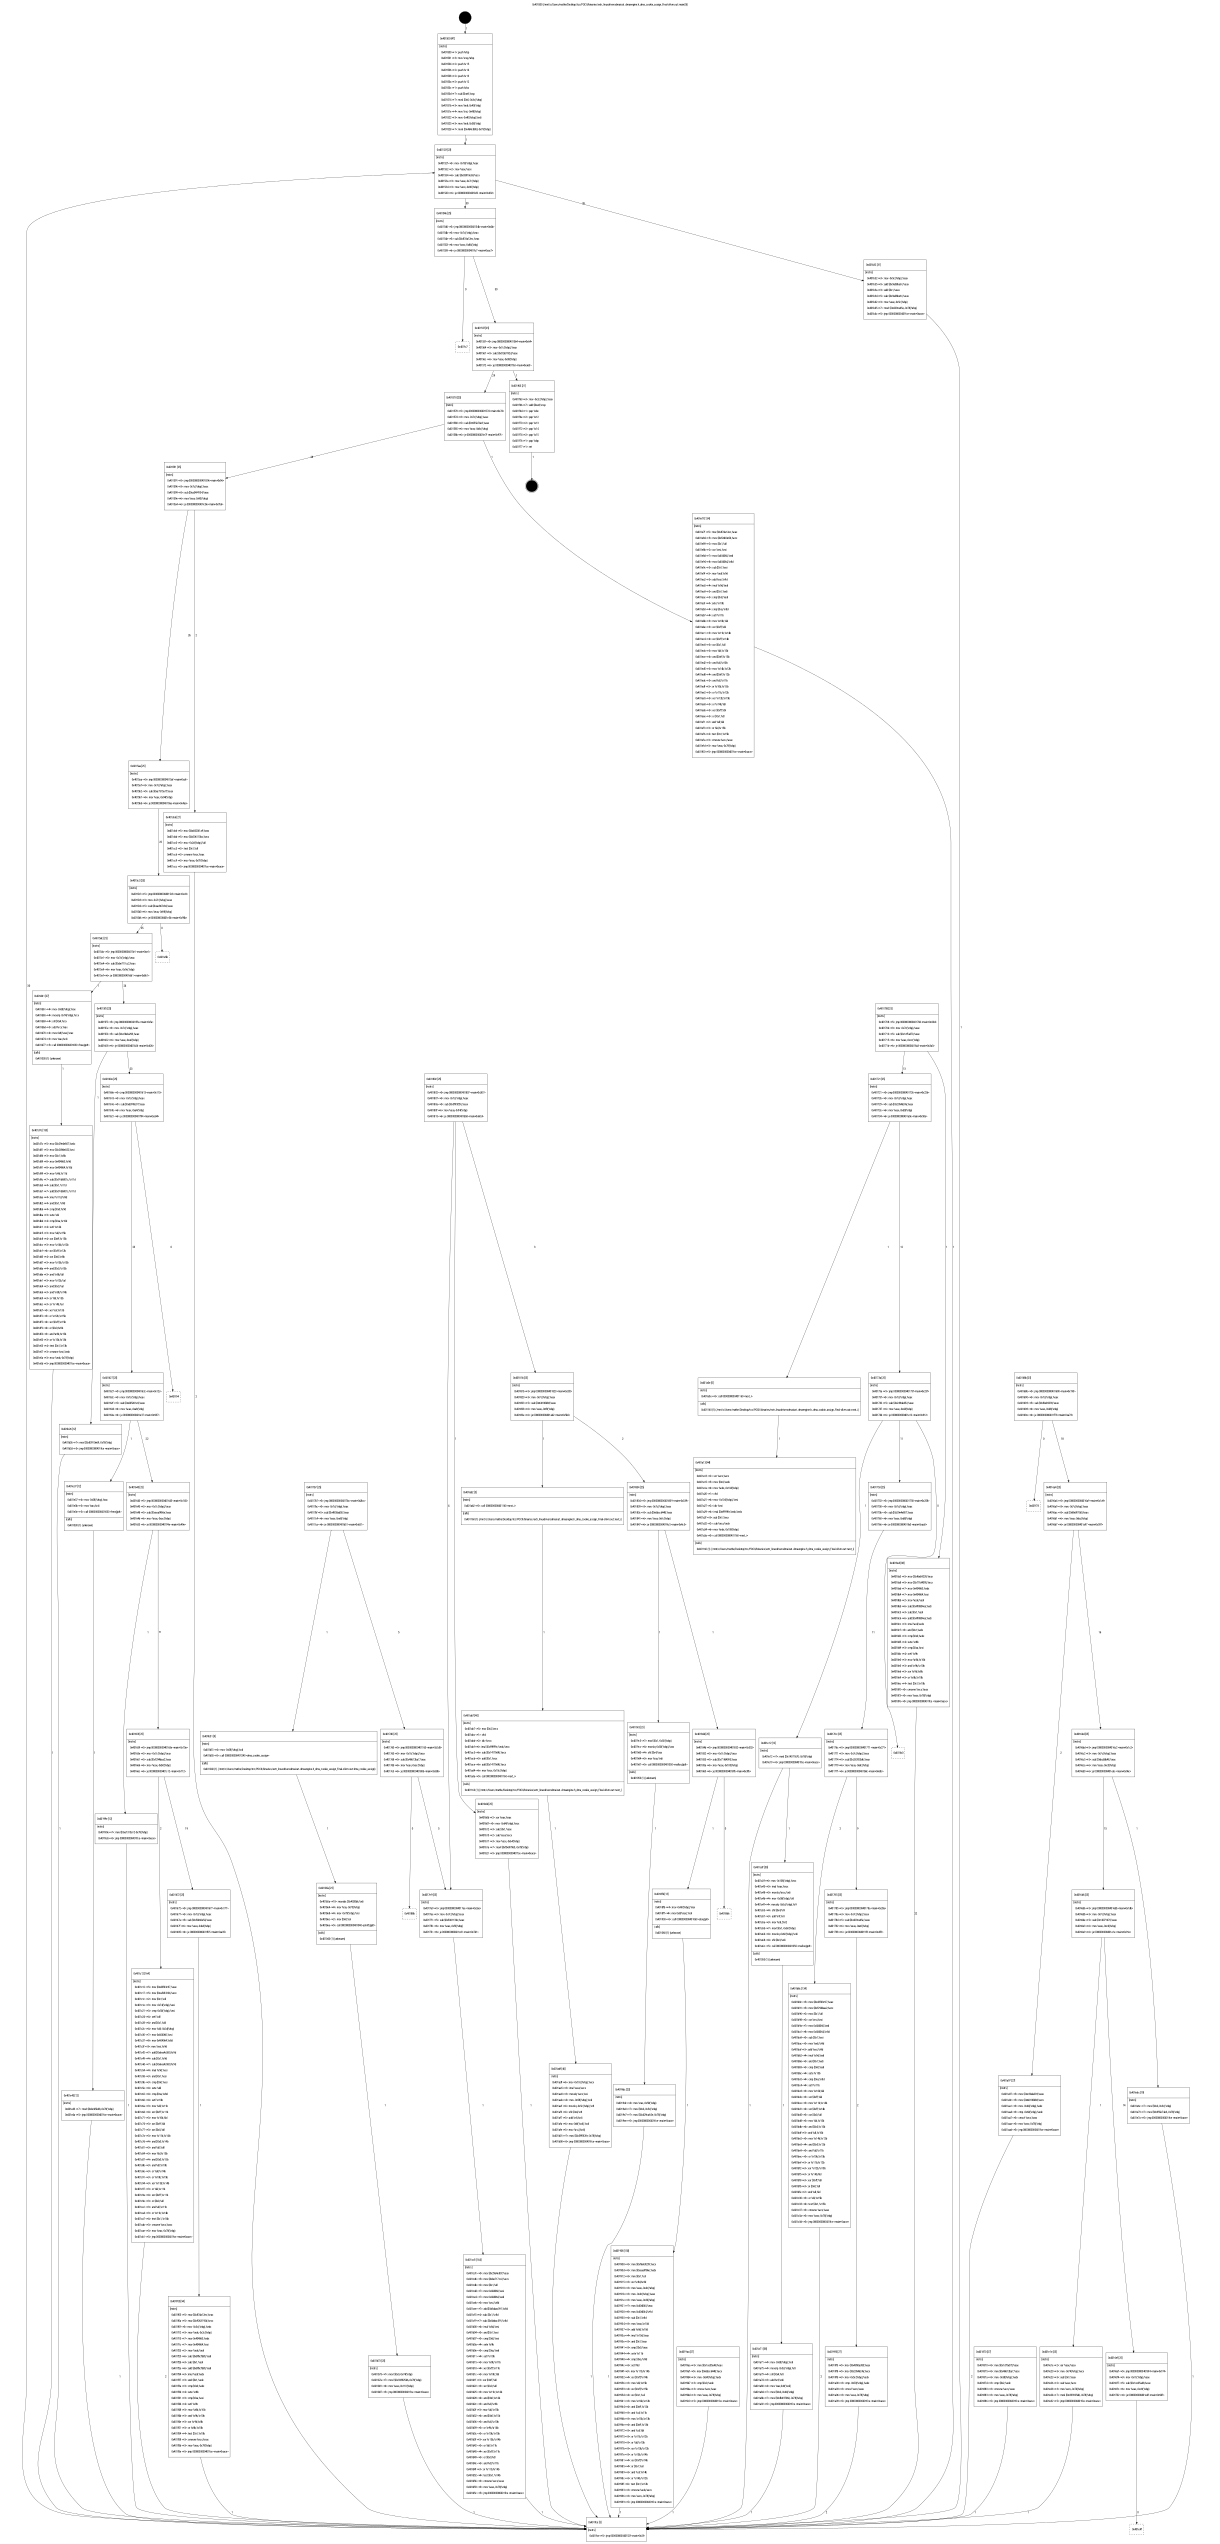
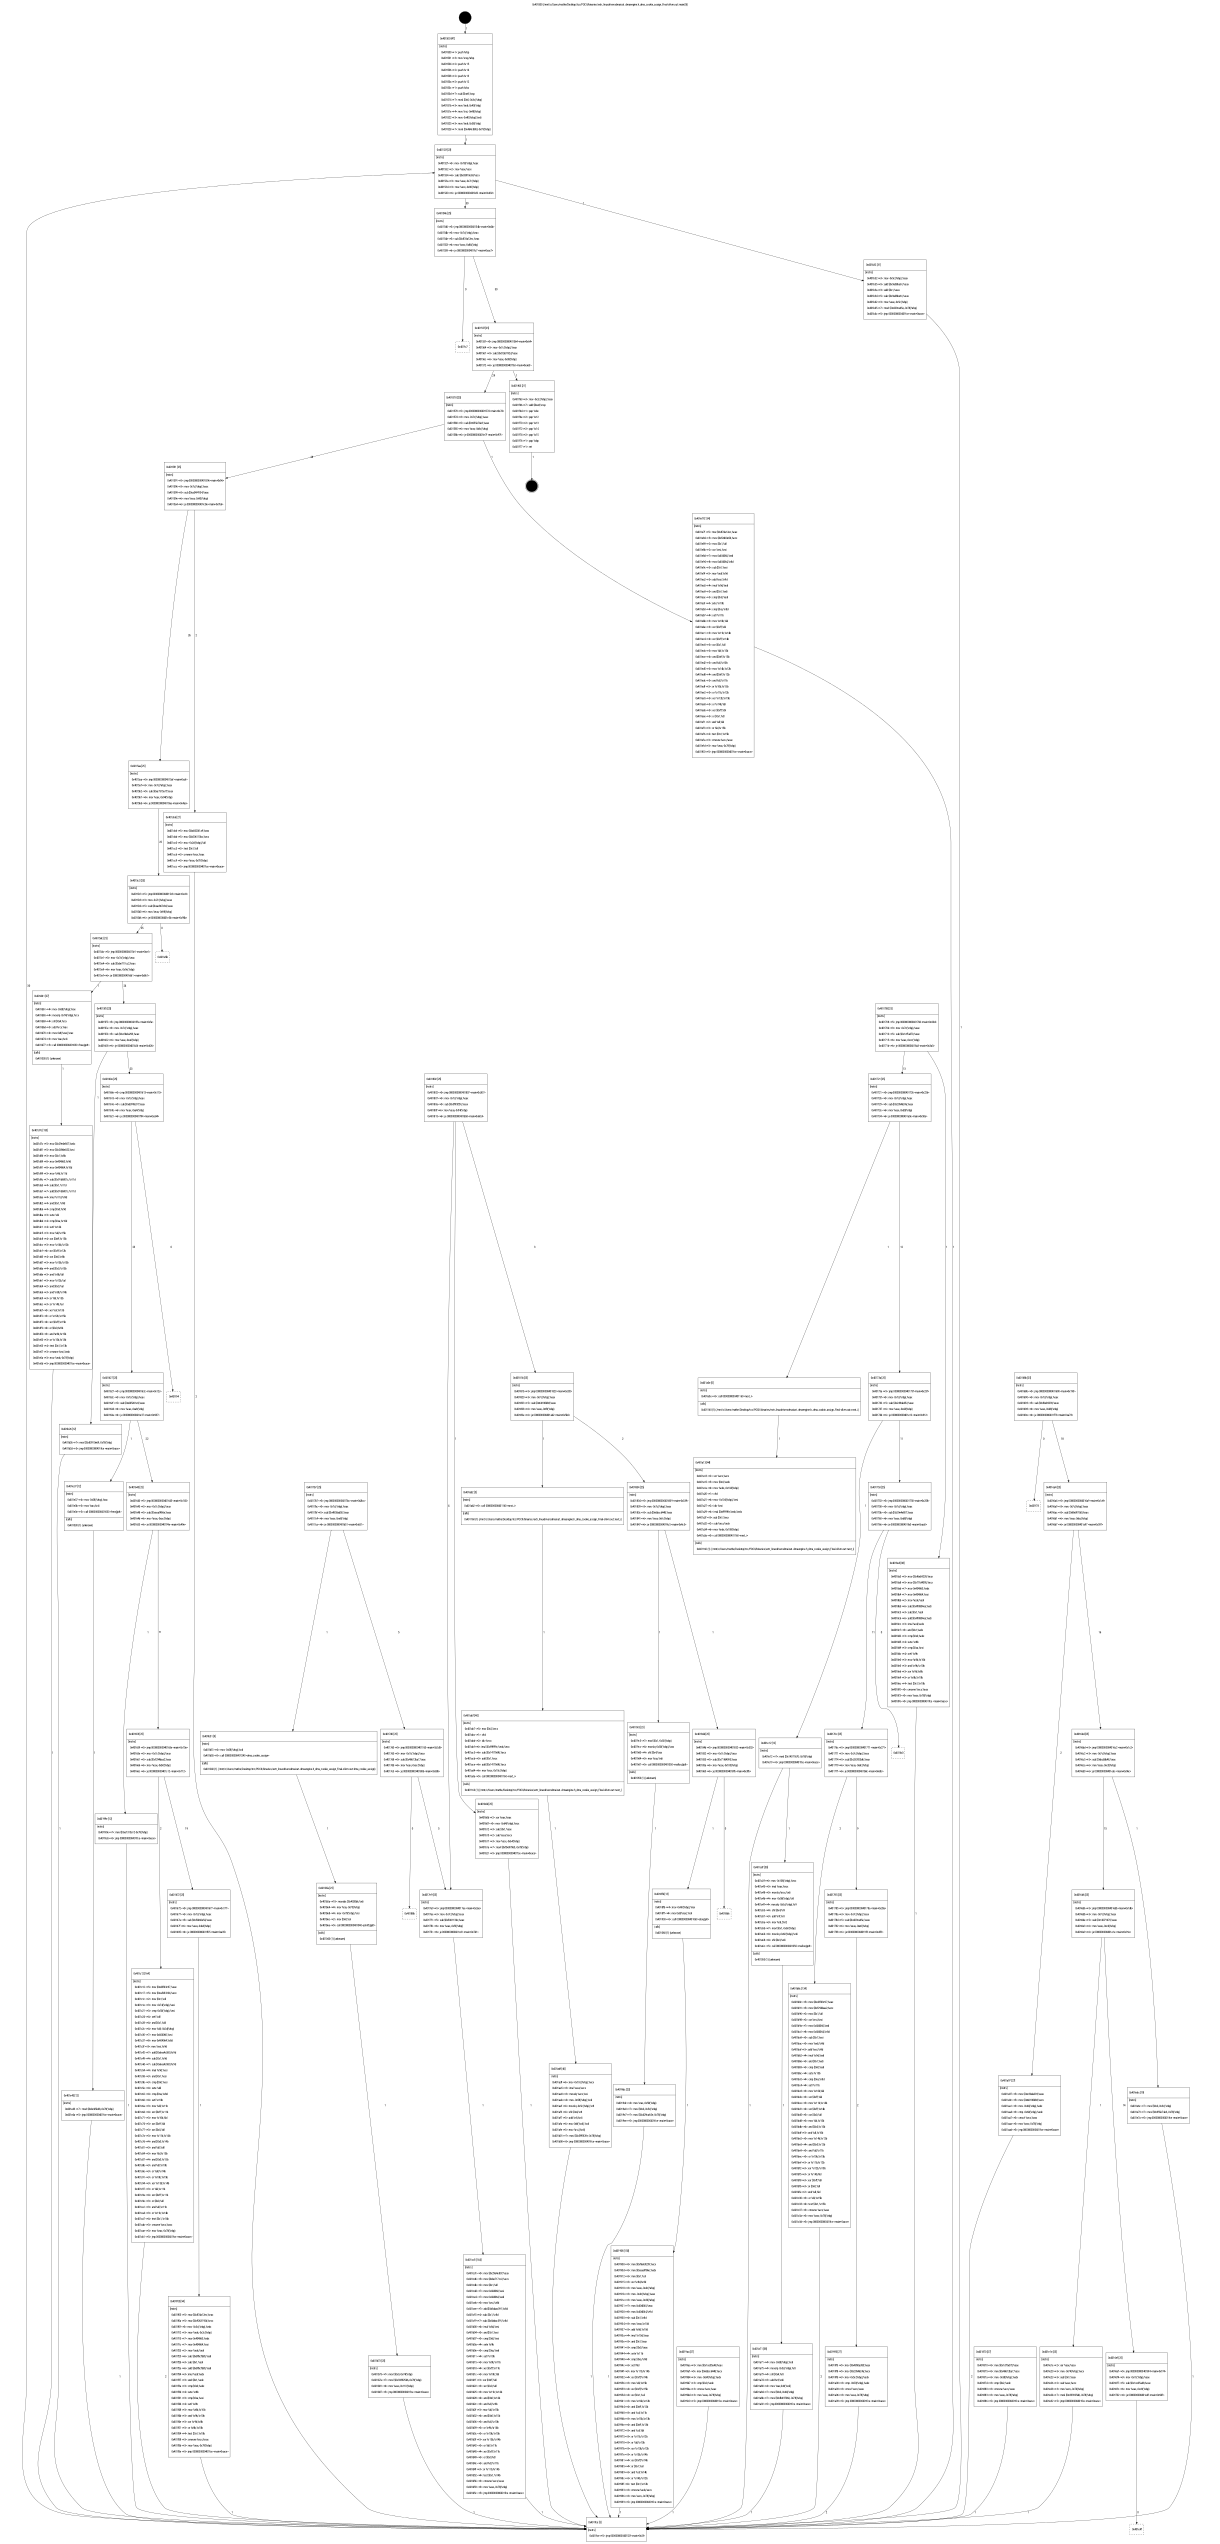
edge "0x40152f [23]" -> "0x401b32 [31]": label " 26" -> " 1"
edge "0x40173a [25]" -> "0x401fa0": now "0x401753 [25]" -> "0x401fa0"
edge "0x4018a3 [88]" -> "0x401fce [5]": label " 22" -> " 1"
